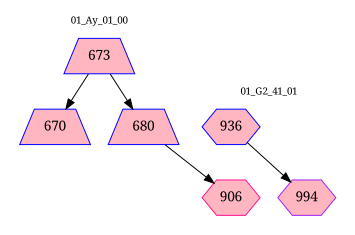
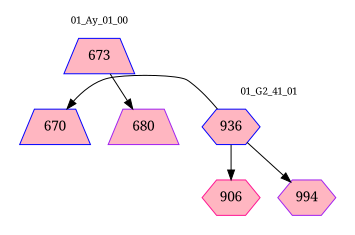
edge "673" -> "670": now "936" -> "670"
node "680": color blue -> purple
edge "680" -> "906": now "936" -> "906"
